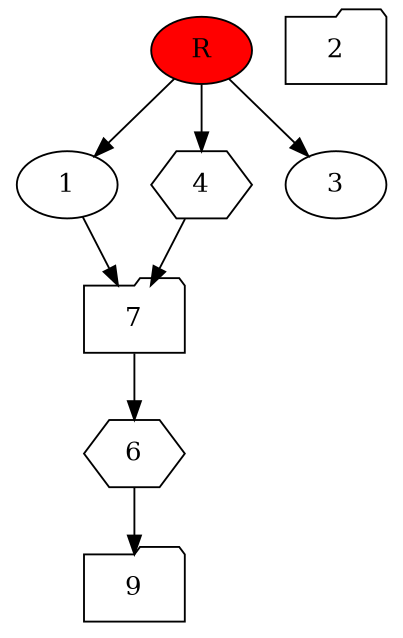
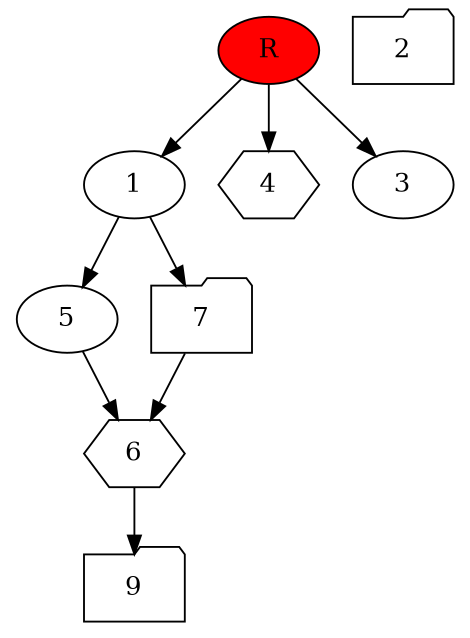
edge "4" -> "7": removed
node "5": added
